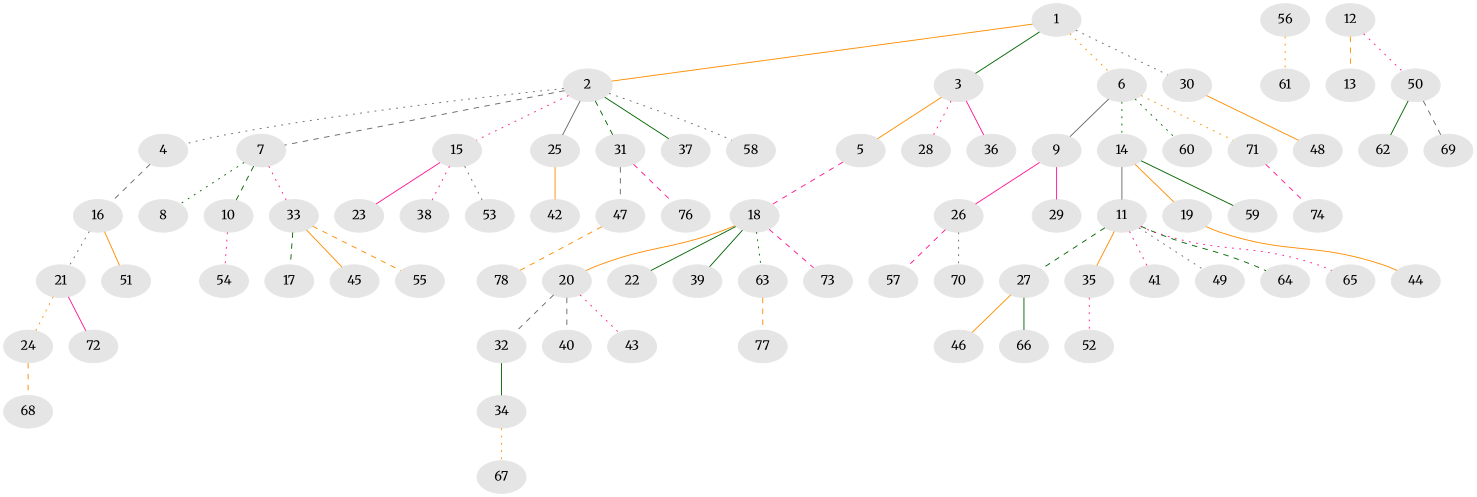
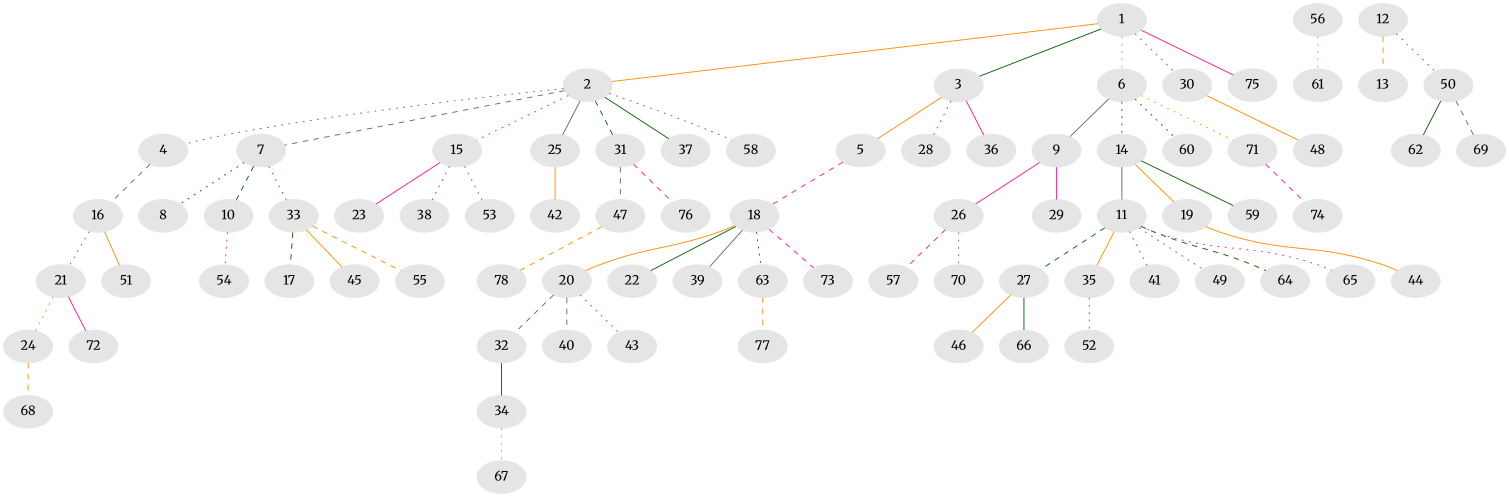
node "75": added
edge "18" -- "39": color darkgreen -> gray40
